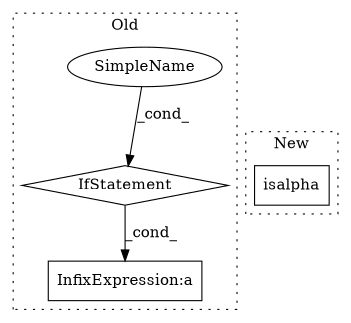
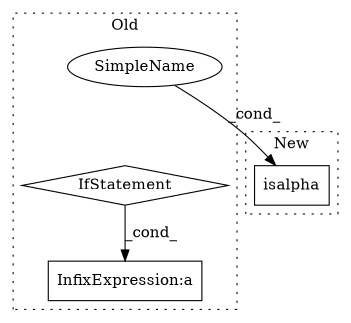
edge "SimpleName" -> "IfStatement": now "SimpleName" -> "isalpha"
